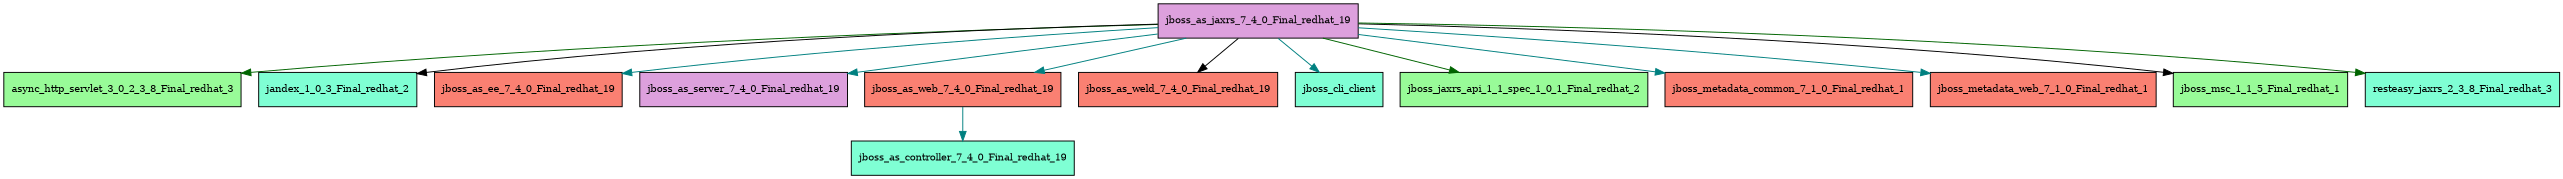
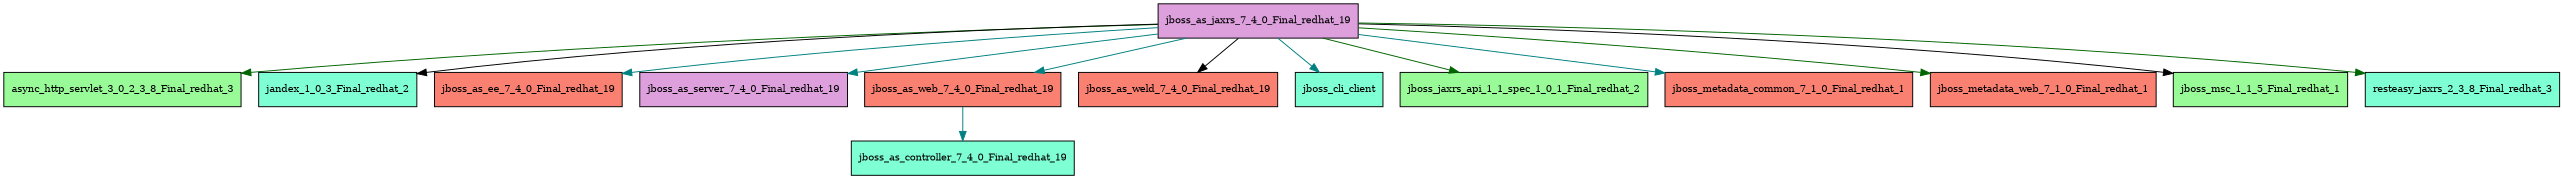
edge "jboss_as_jaxrs_7_4_0_Final_redhat_19" -> "jboss_metadata_web_7_1_0_Final_redhat_1": color teal -> darkgreen
